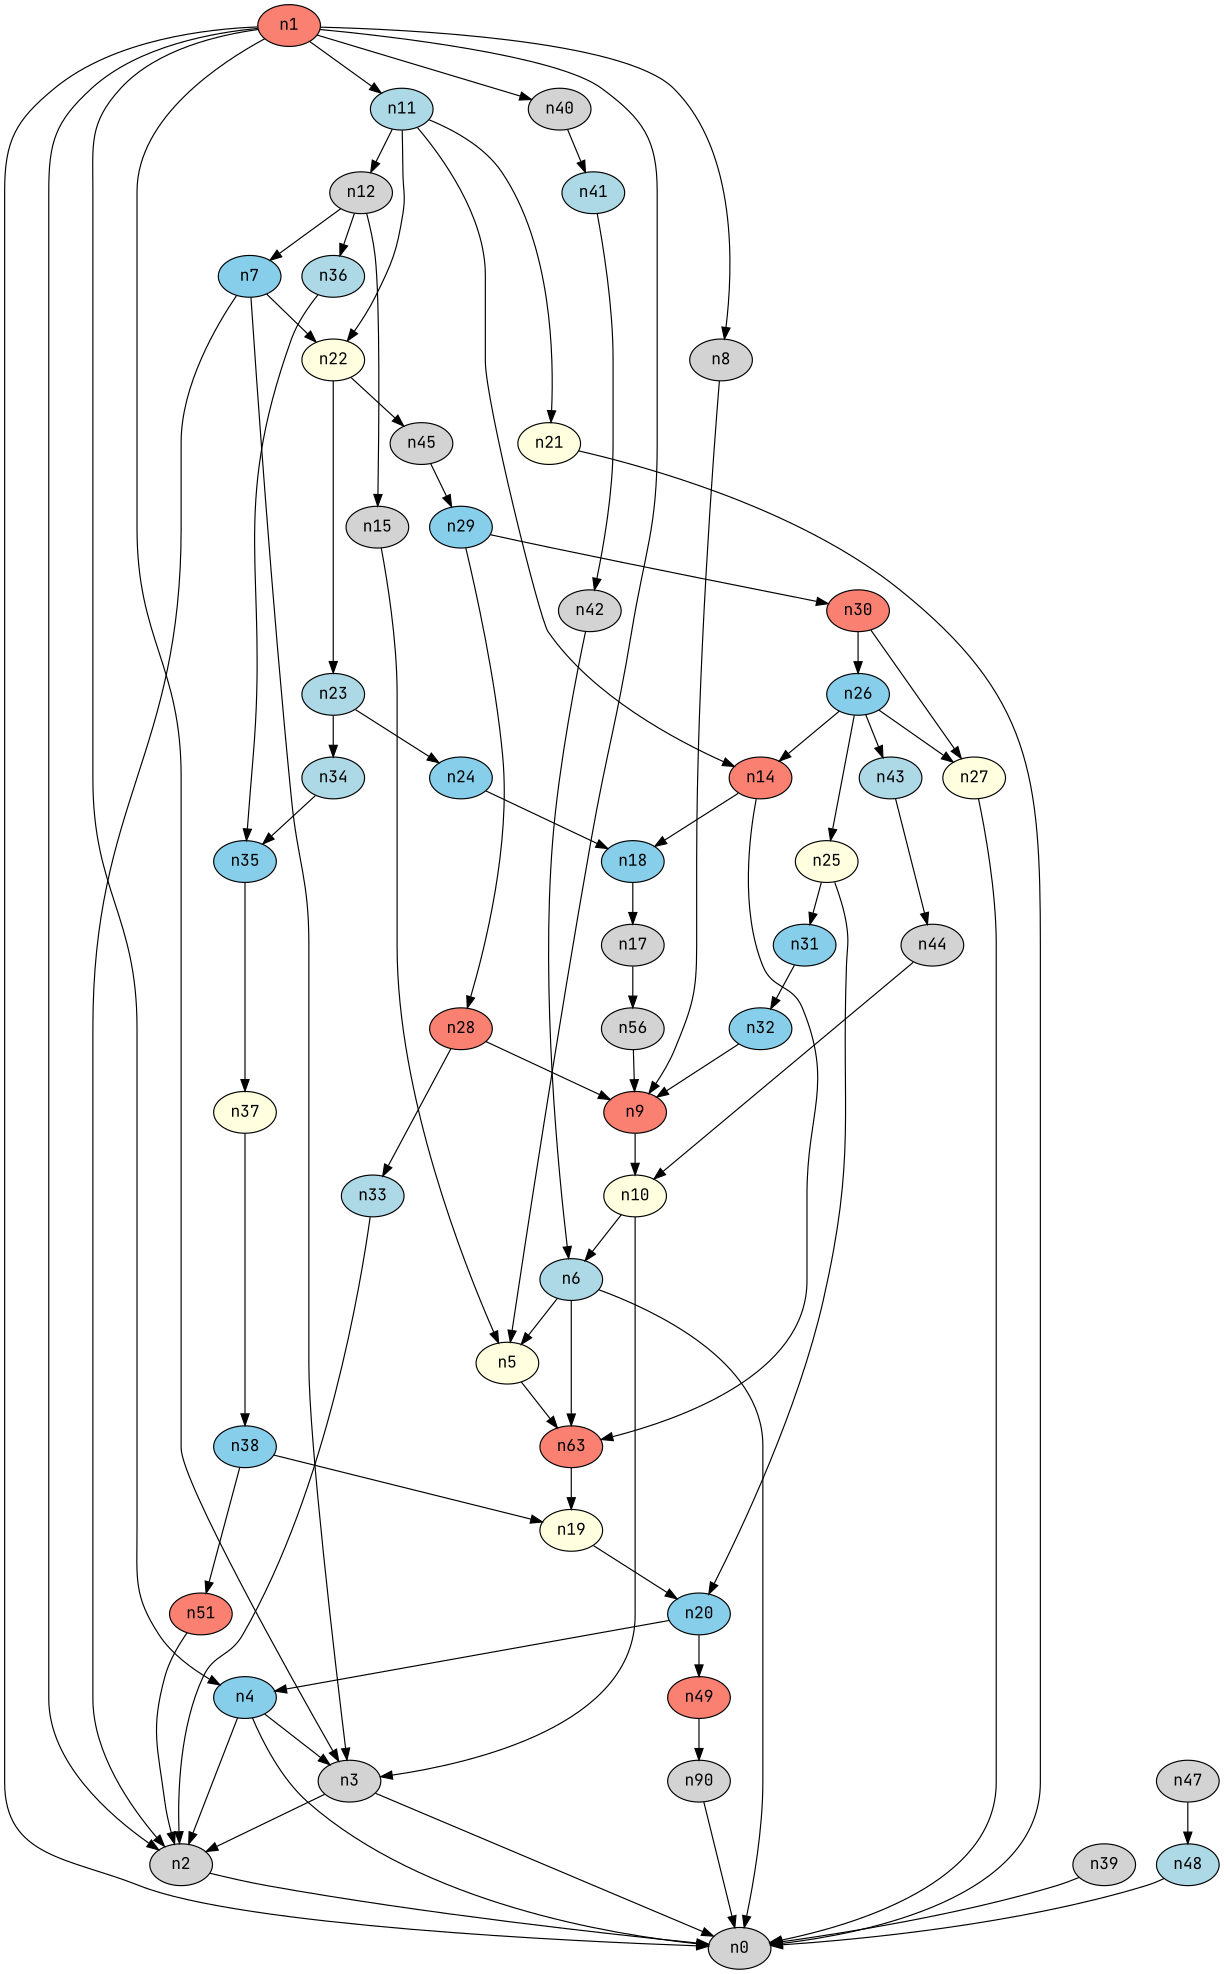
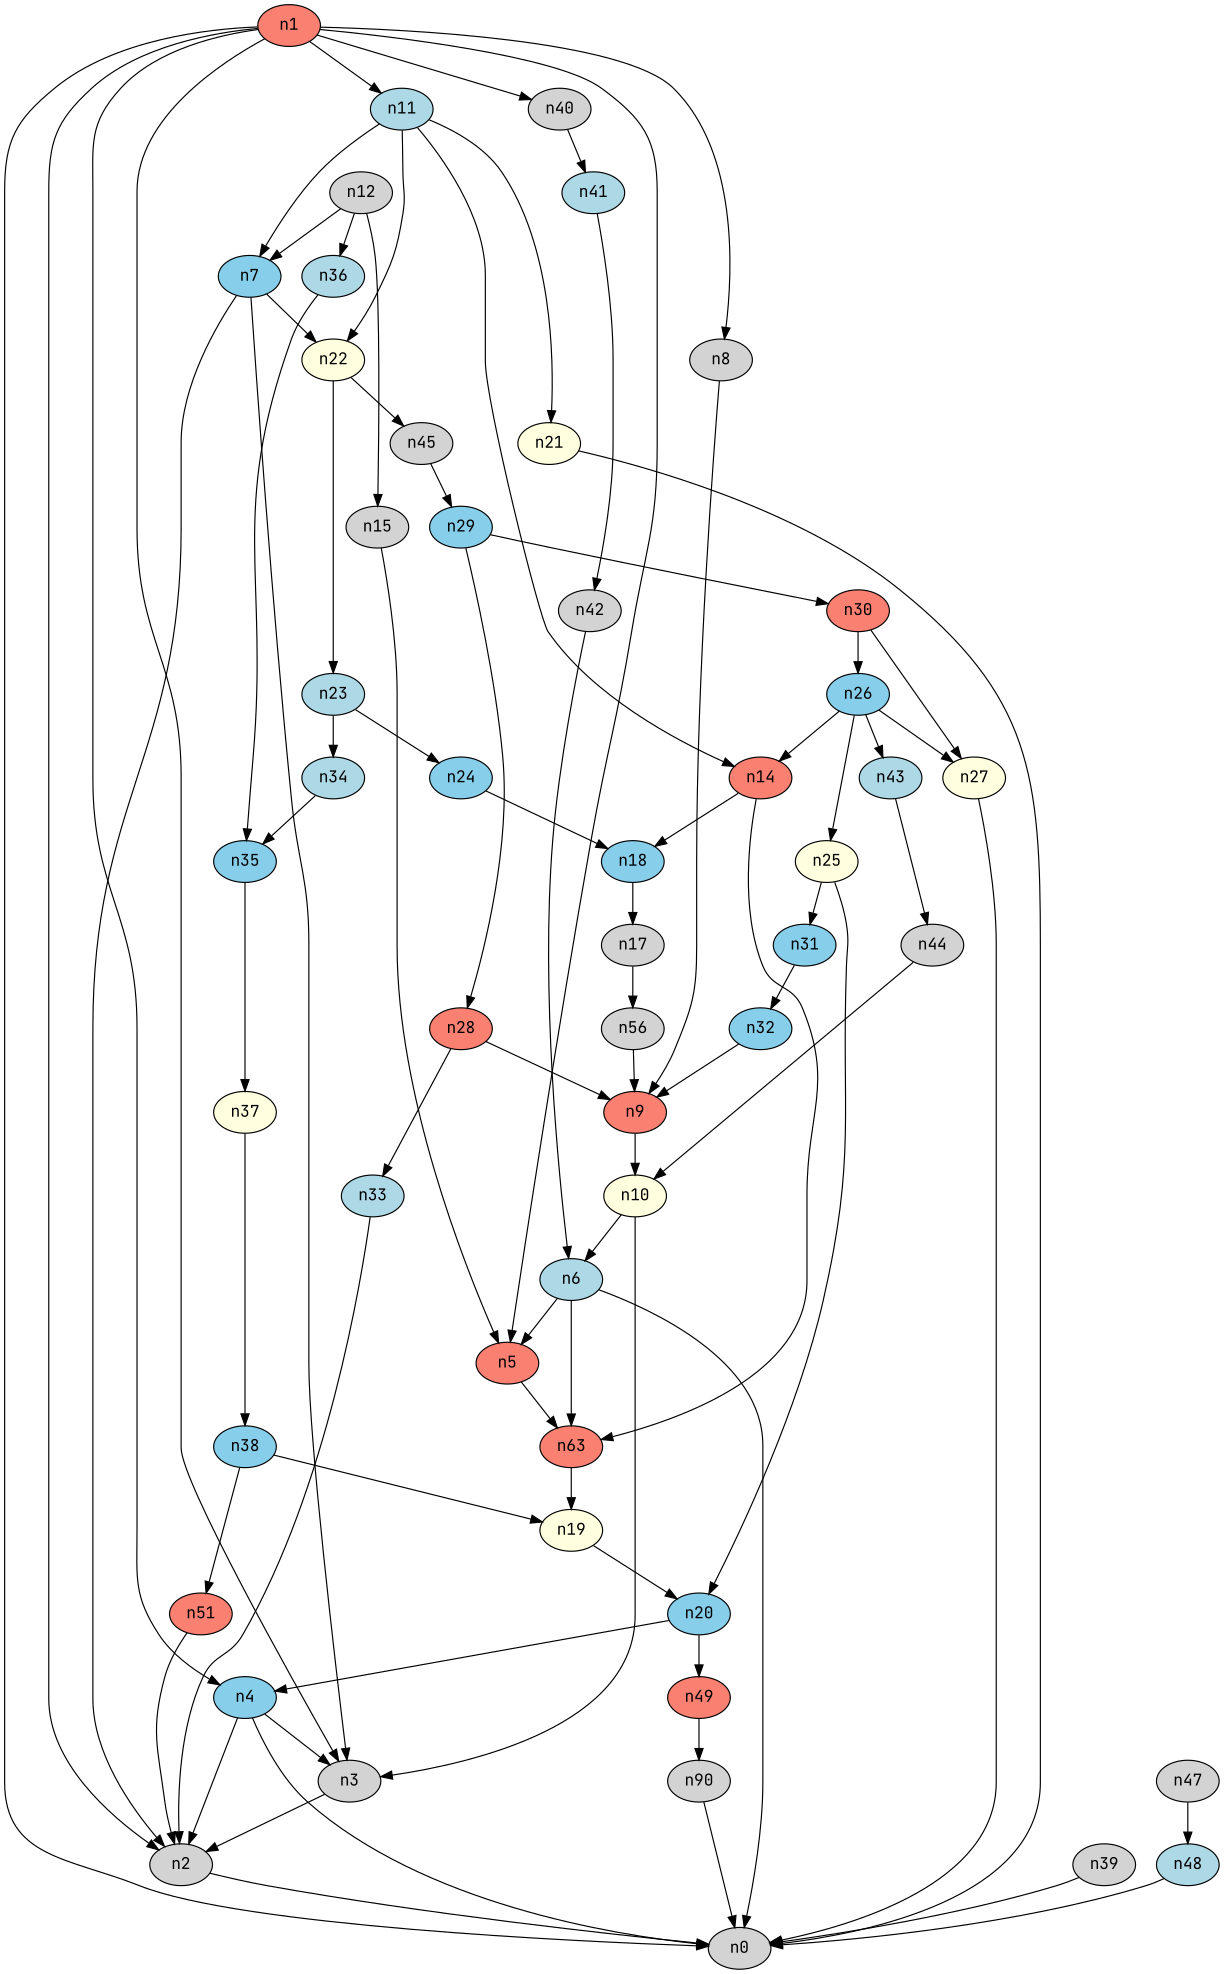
edge "n11" -> "n12": now "n11" -> "n7"
node "n5": fillcolor lightyellow -> salmon
edge "n3" -> "n0": removed
